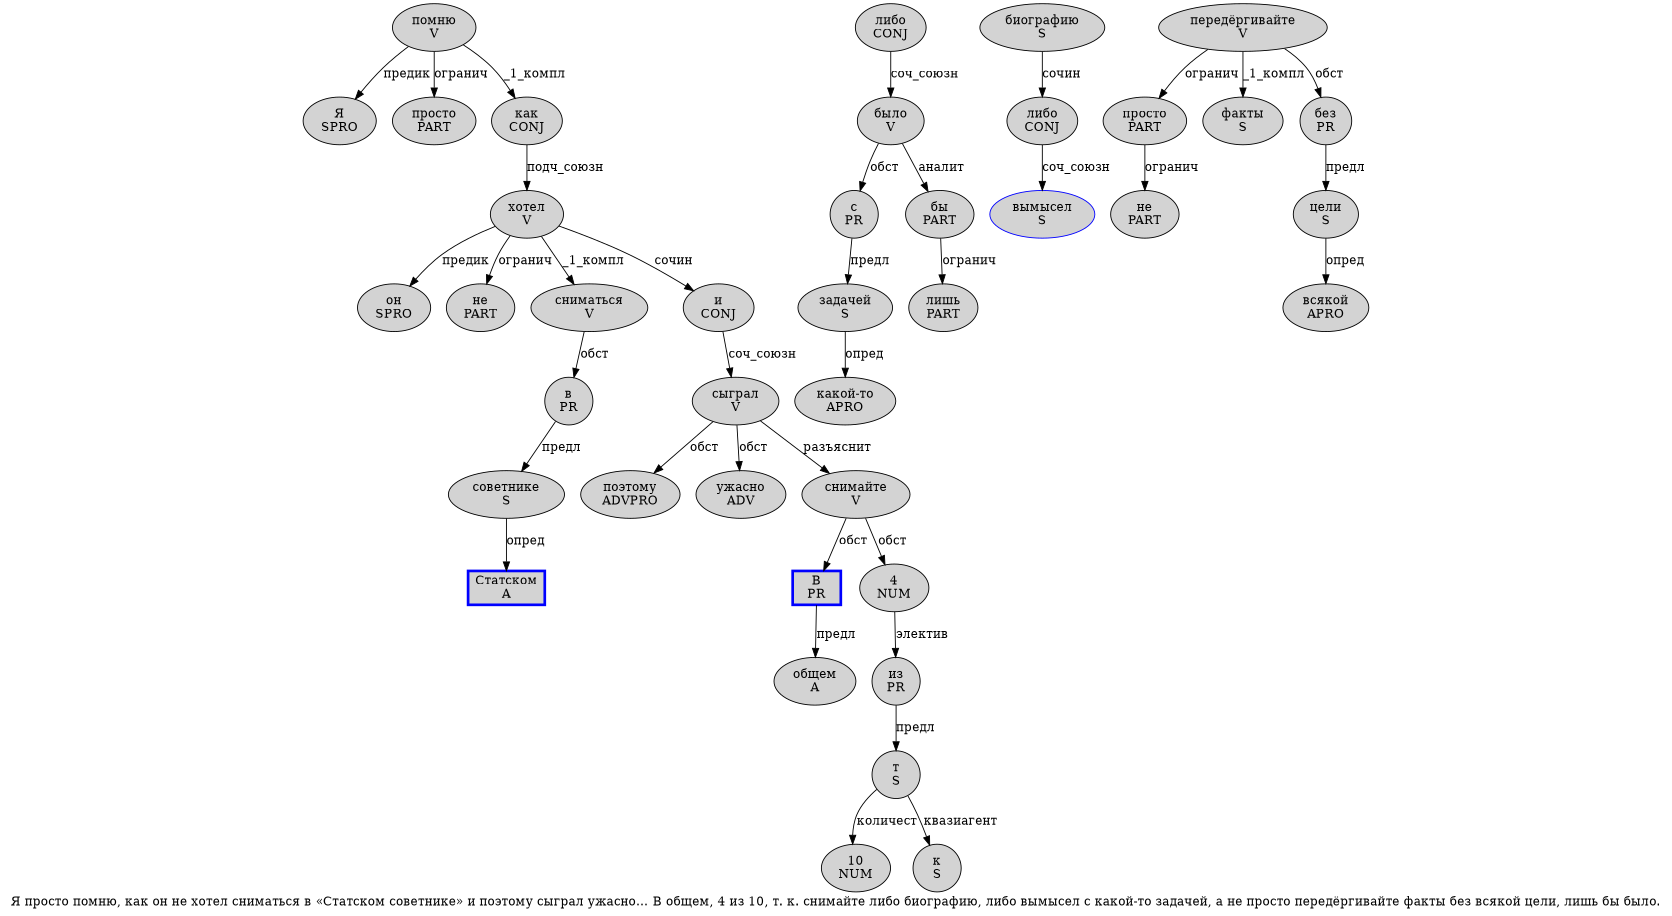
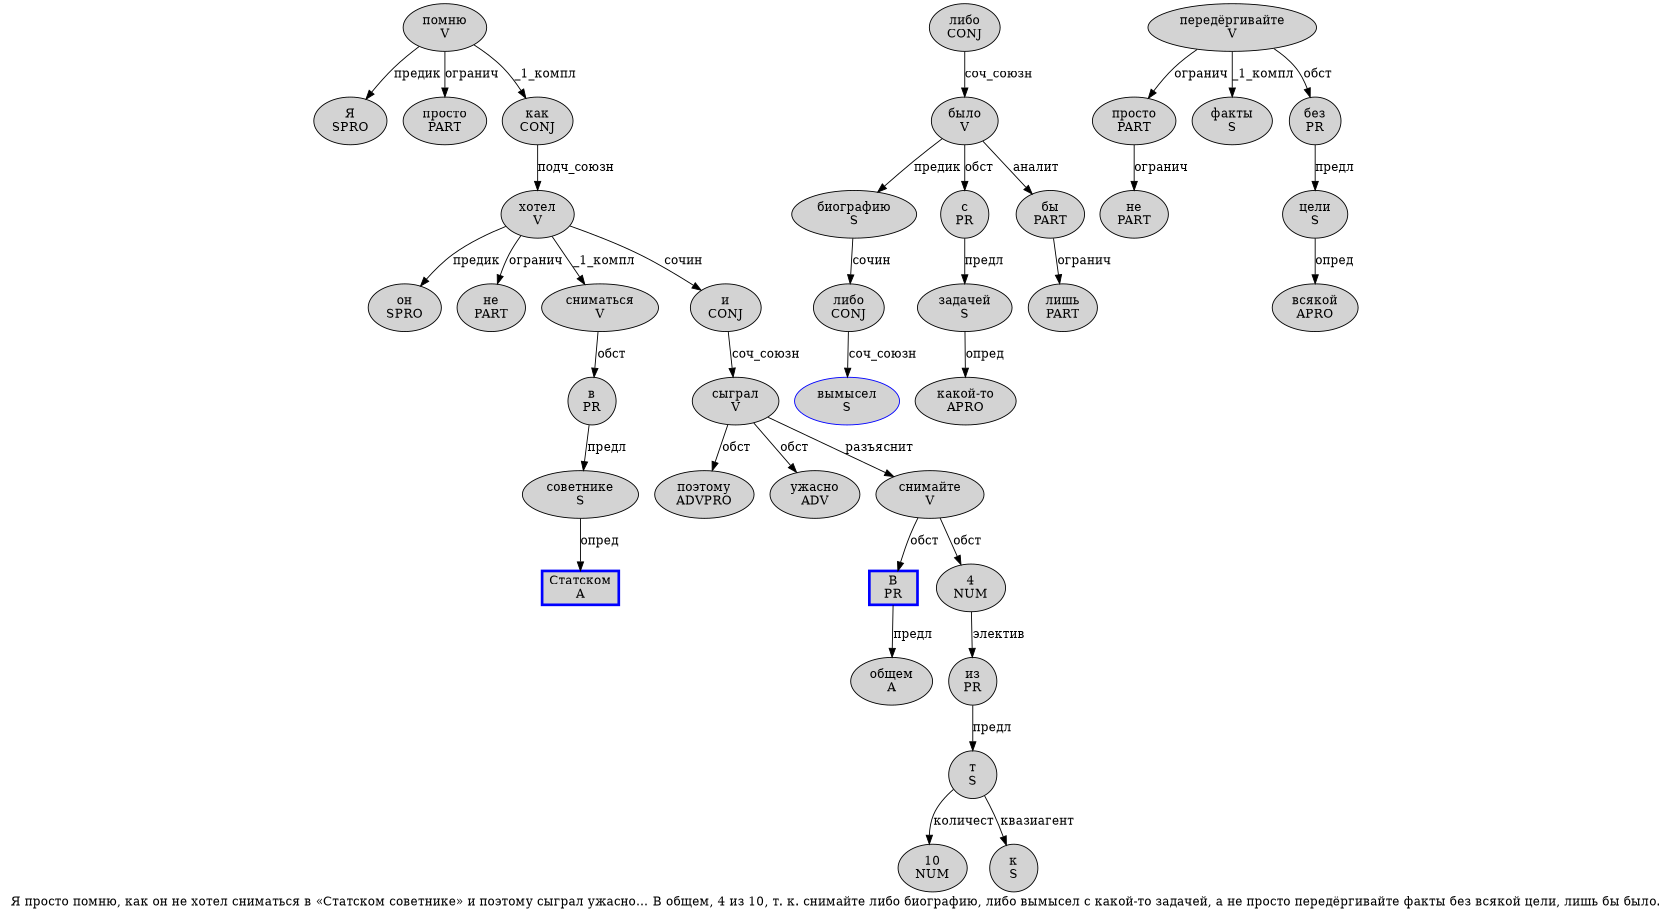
edge "было V" -> "биографию S": added, label "предик"
